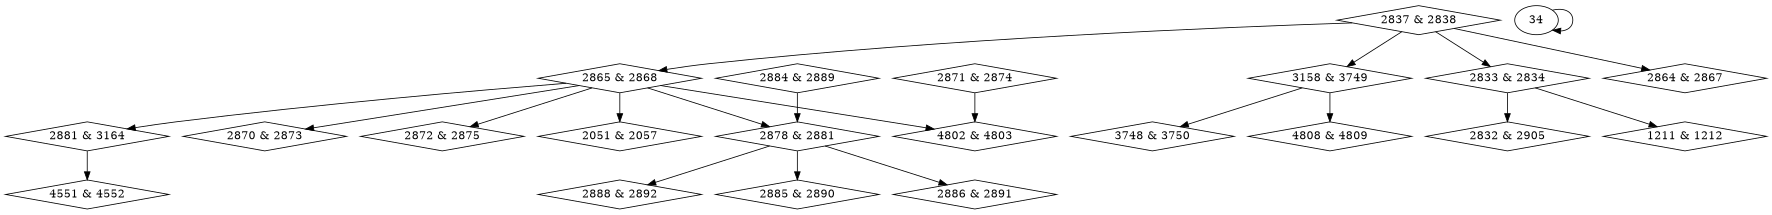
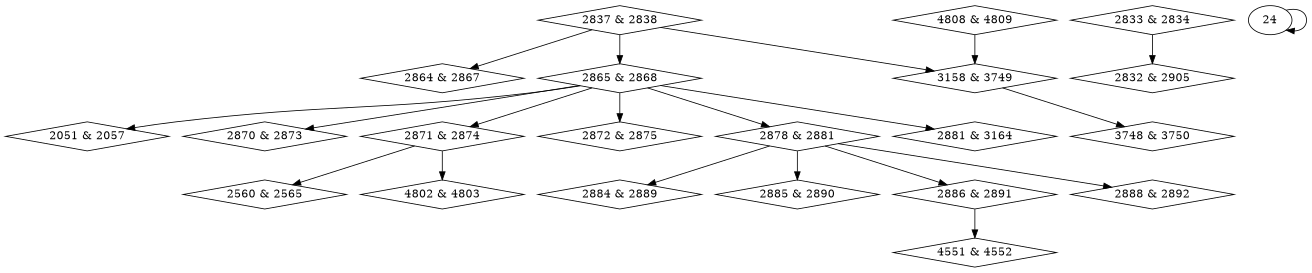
node "34": label "34" -> "24"
edge "2837 & 2838" -> "2833 & 2834": removed
edge "2884 & 2889" -> "2878 & 2881": reversed
edge "3158 & 3749" -> "4808 & 4809": reversed
edge "2865 & 2868" -> "4802 & 4803": now "2865 & 2868" -> "2871 & 2874"
node "1211 & 1212": removed
edge "2881 & 3164" -> "4551 & 4552": now "2886 & 2891" -> "4551 & 4552"
node "2560 & 2565": added
